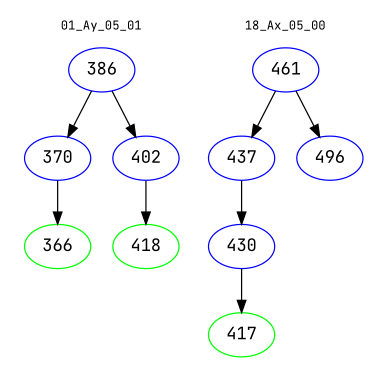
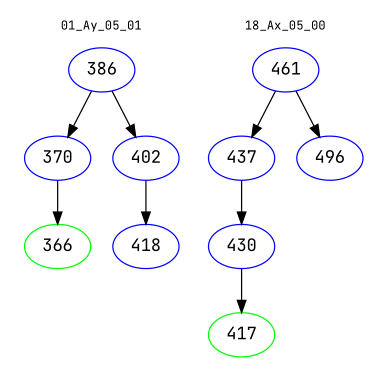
node "418": color green -> blue
